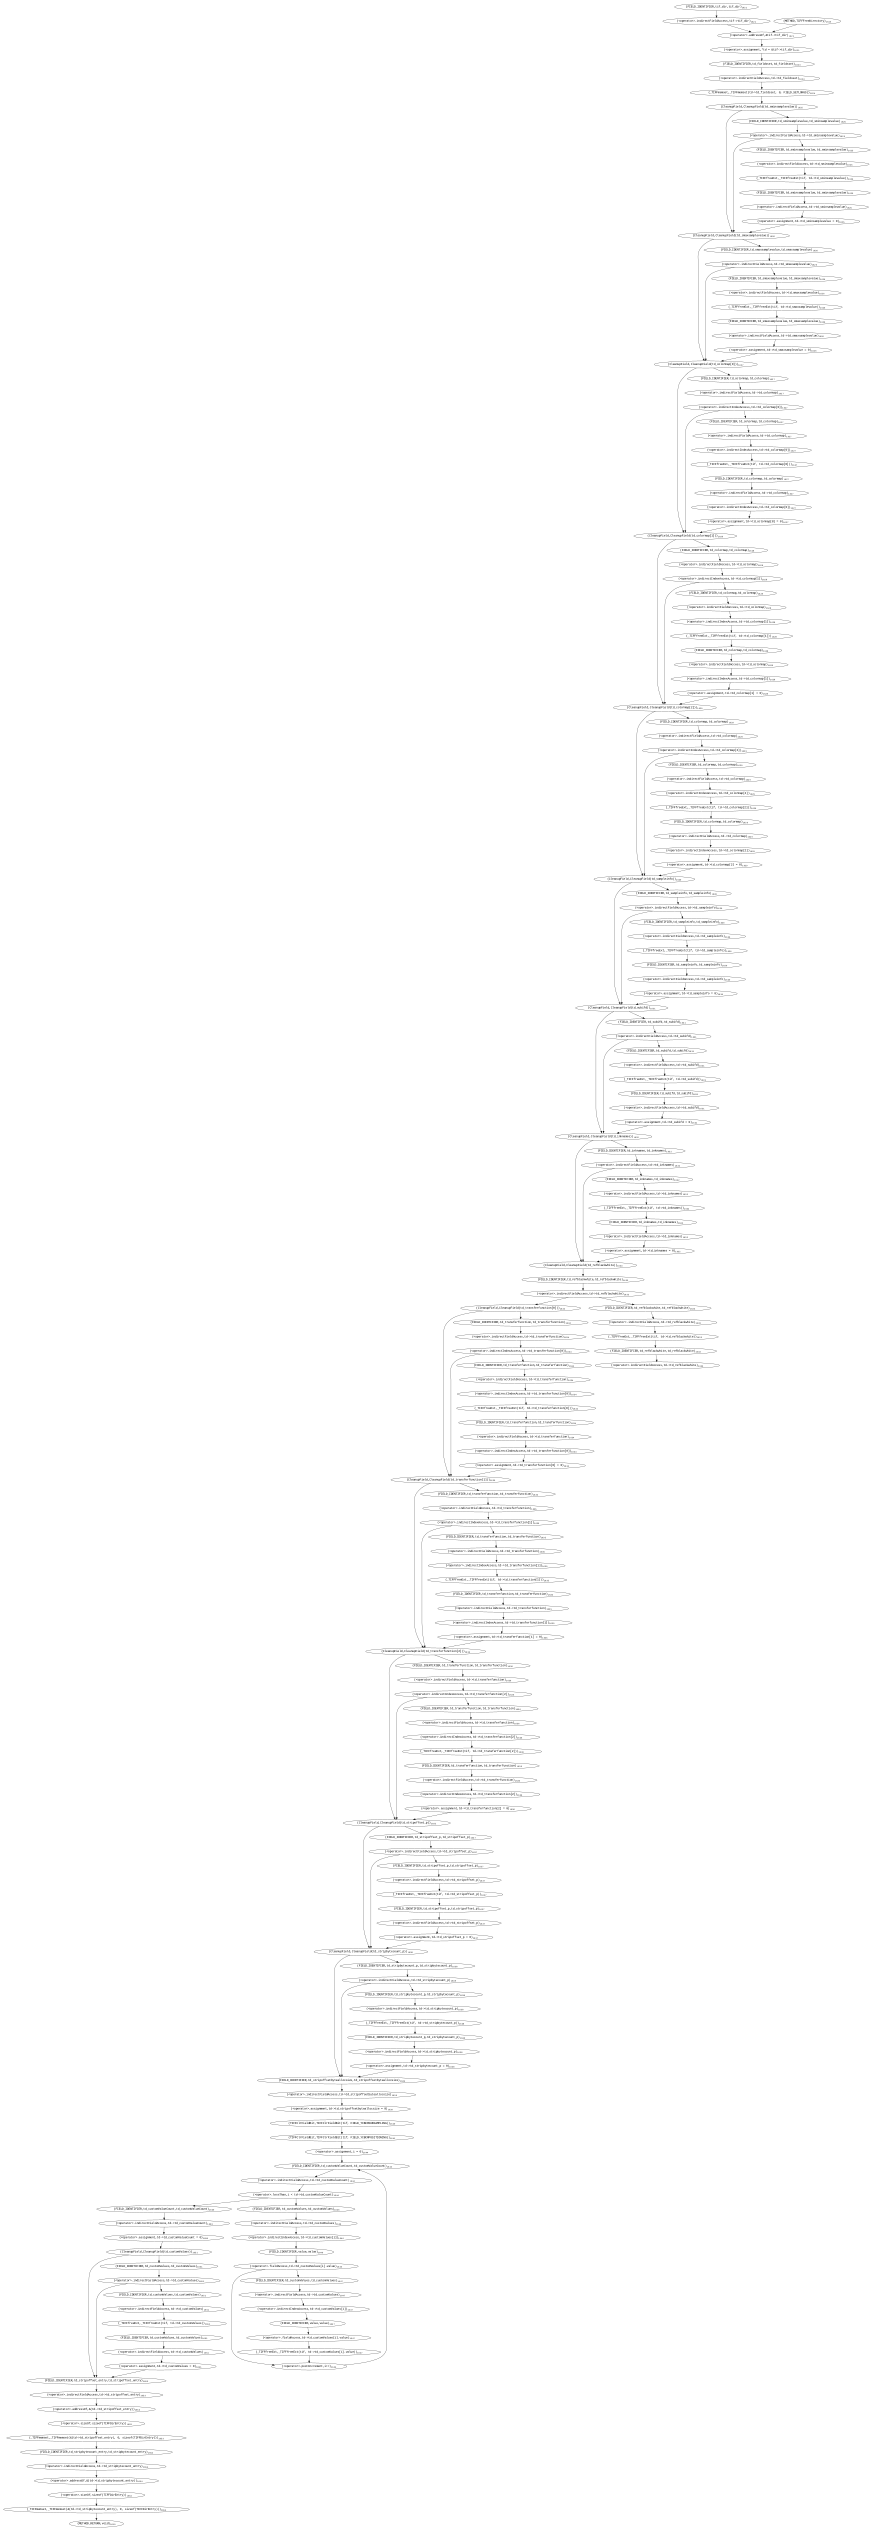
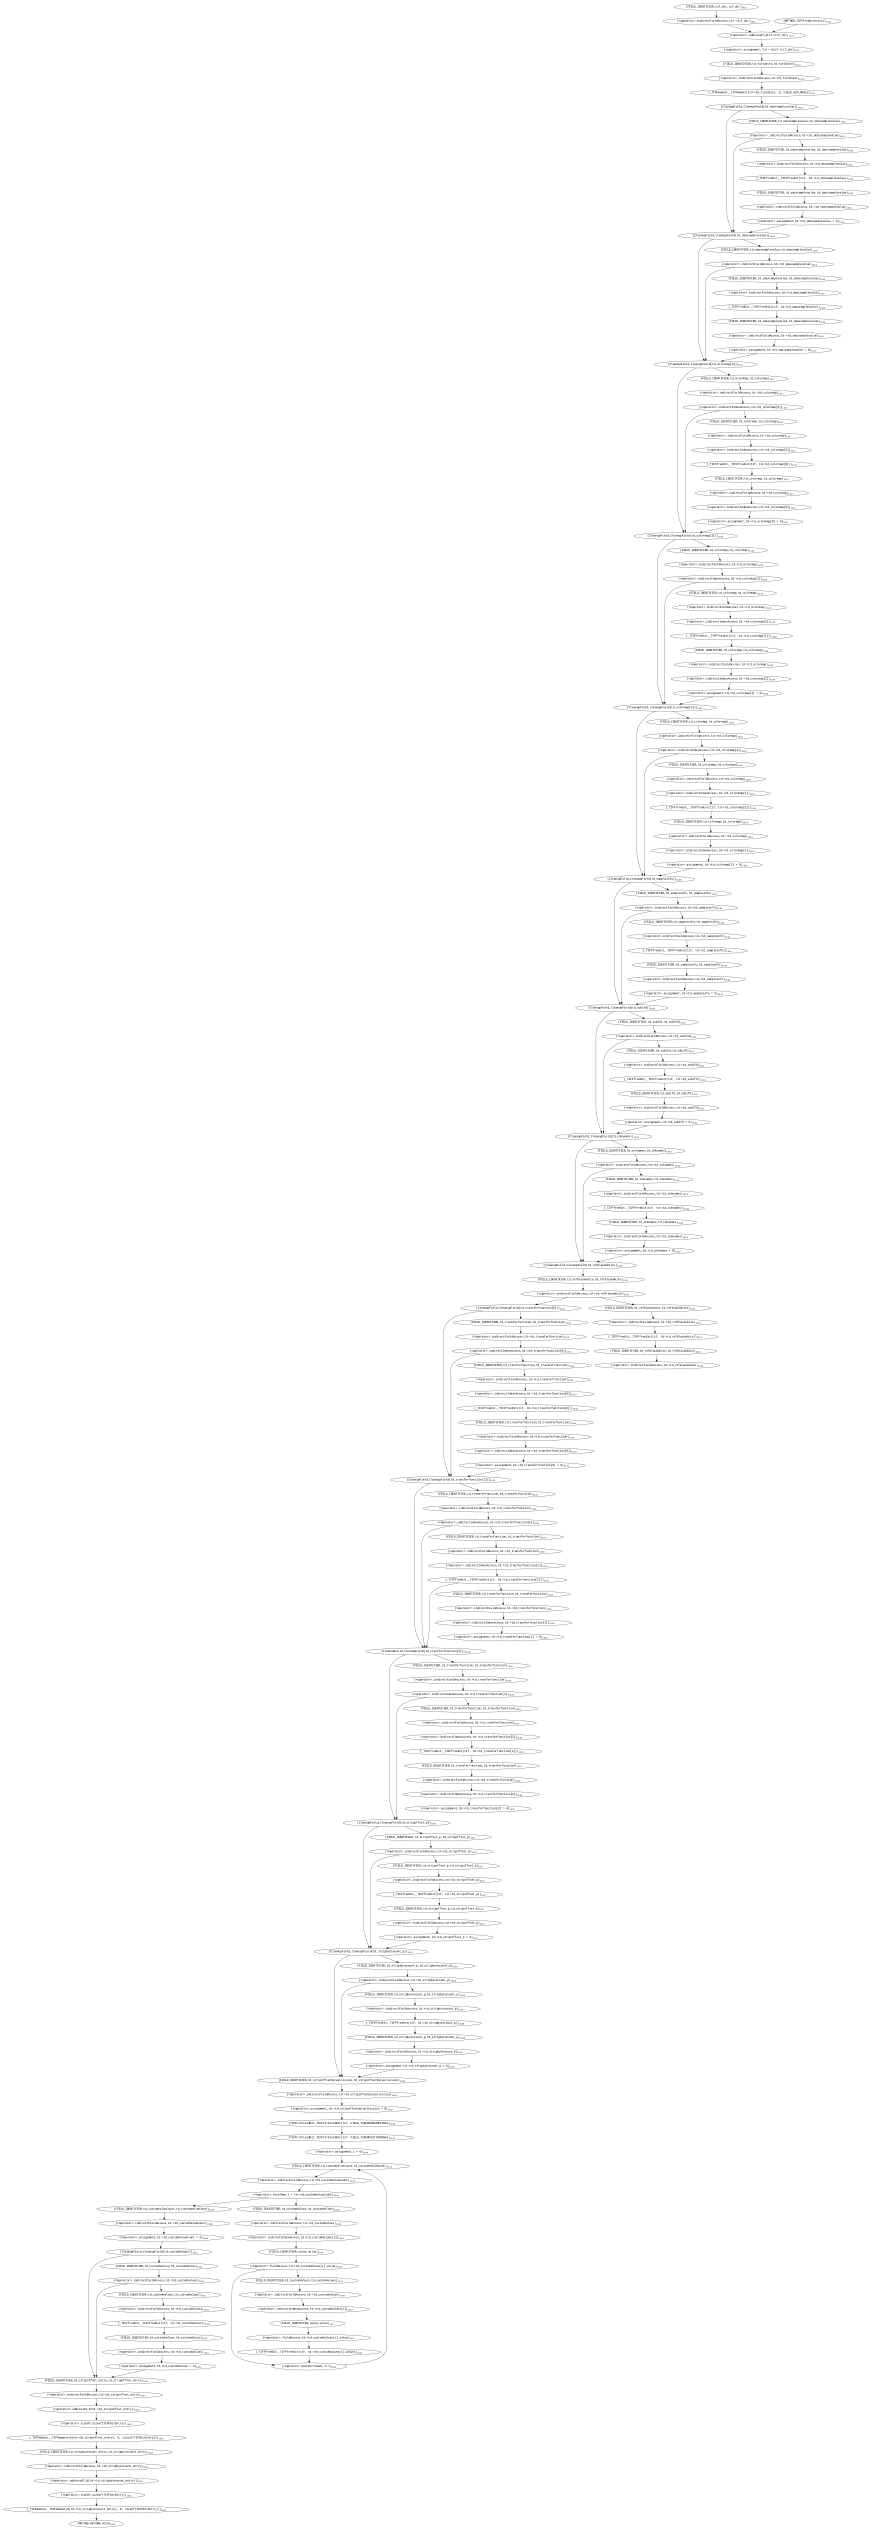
edge "(<operator>.assignment,td->td_transferfunction[1] = 0)" -> "(CleanupField,CleanupField(td_transferfunction[2]))": now "(_TIFFfreeExt,_TIFFfreeExt(tif, td->td_transferfunction[1]))" -> "(CleanupField,CleanupField(td_transferfunction[2]))"
edge "(<operator>.assignment,td->td_transferfunction[2] = 0)" -> "(CleanupField,CleanupField(td_stripoffset_p))": removed
